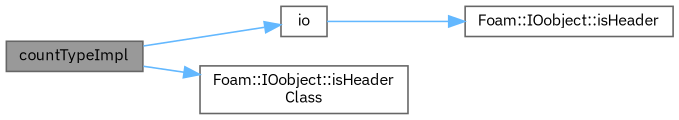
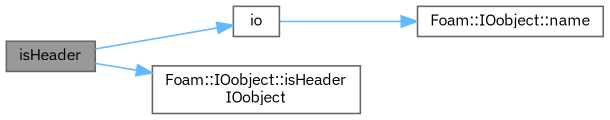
node "Foam::IOobject::isHeader": label "Foam::IOobject::isHeader" -> "Foam::IOobject::name"
node "countTypeImpl": label "countTypeImpl" -> "isHeader"
node "Foam::IOobject::isHeader Class": label "Foam::IOobject::isHeader Class" -> "Foam::IOobject::isHeader IOobject"
